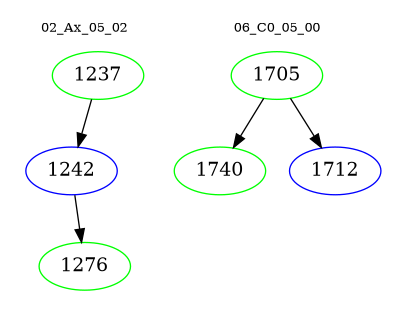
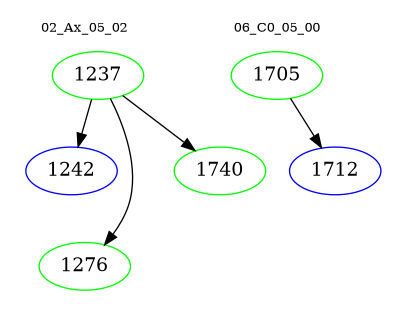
edge "1705" -> "1740": now "1237" -> "1740"
edge "1242" -> "1276": now "1237" -> "1276"
